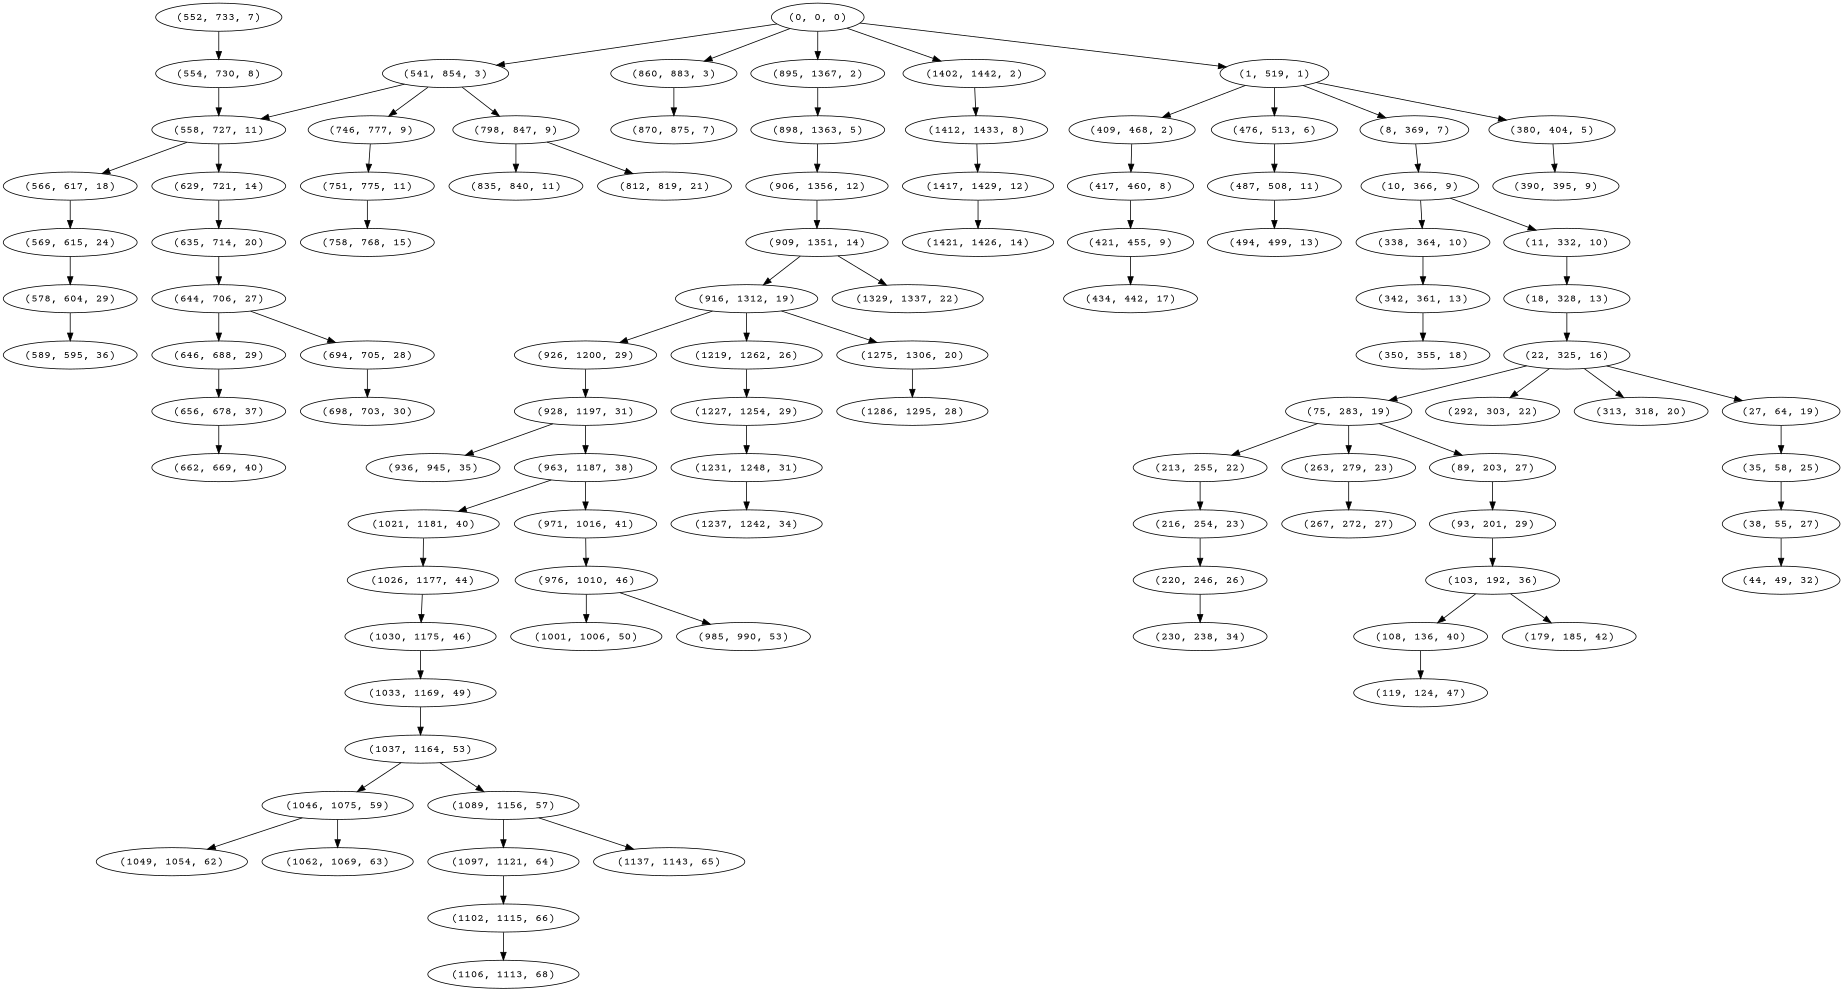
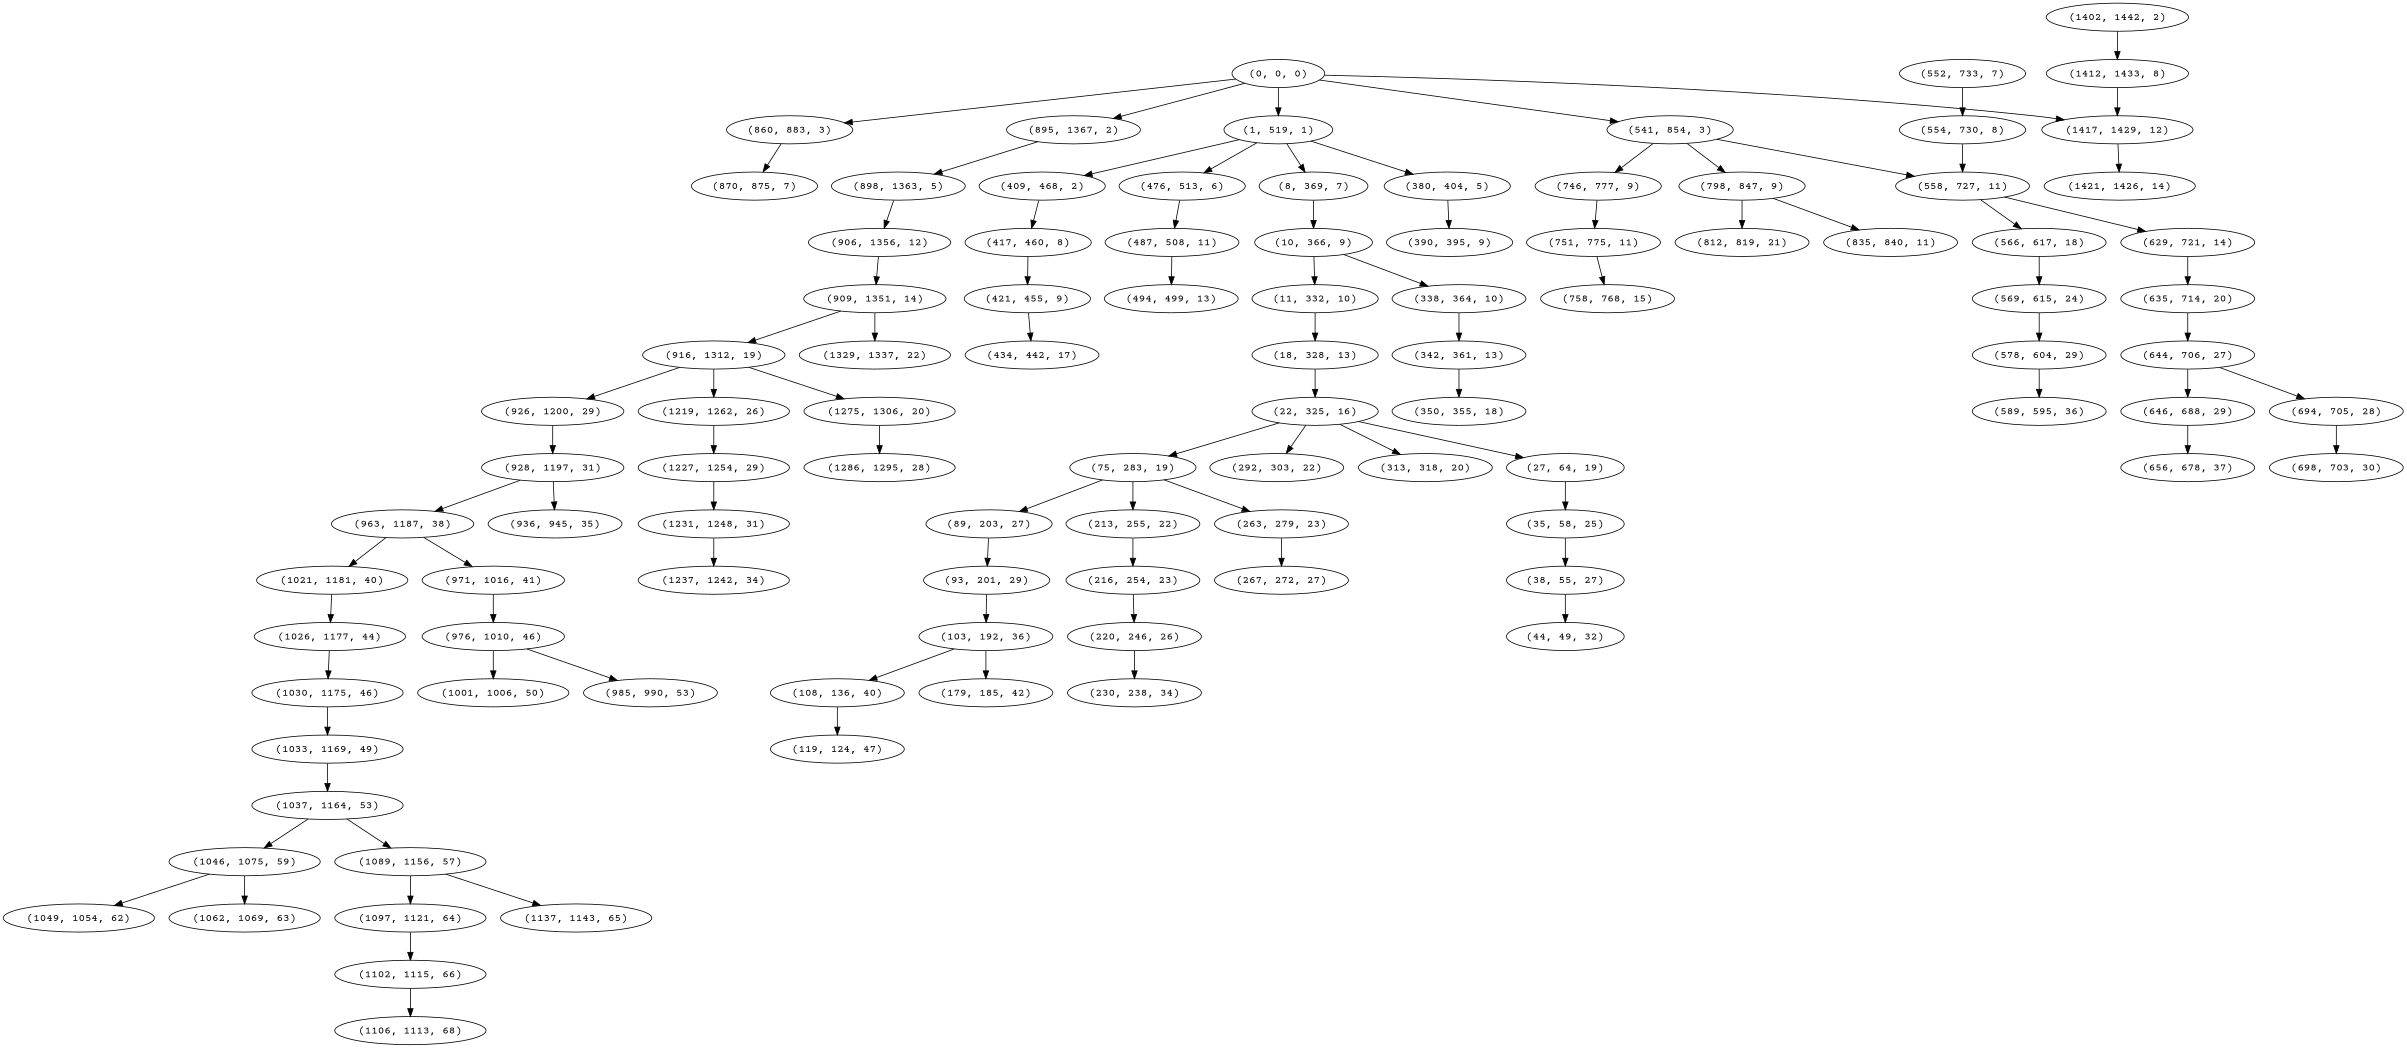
edge "(0, 0, 0)" -> "(1402, 1442, 2)": now "(0, 0, 0)" -> "(1417, 1429, 12)"
node "(662, 669, 40)": removed
